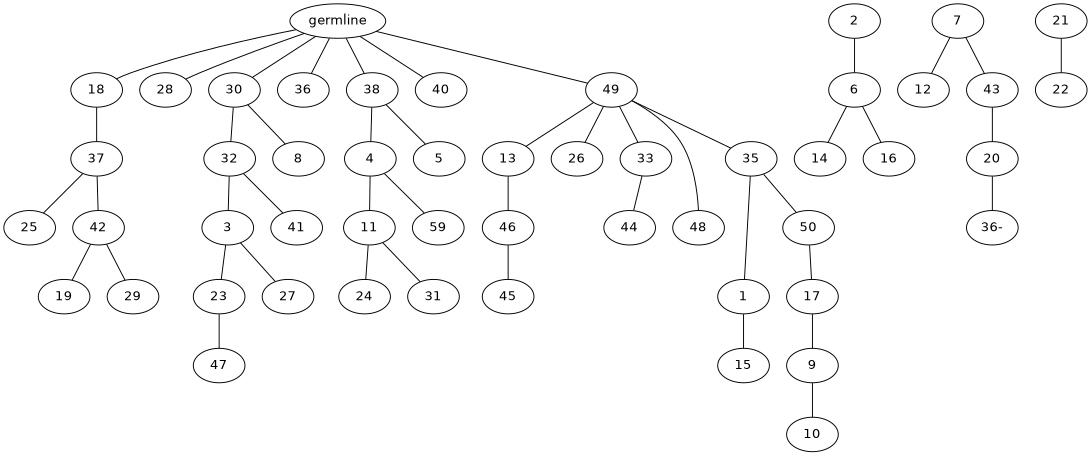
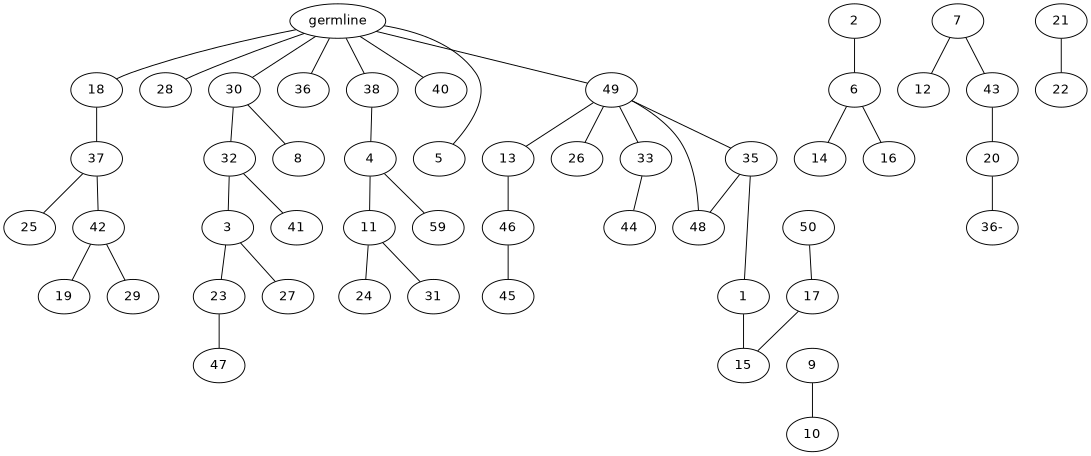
edge "38" -- "5": now "germline" -- "5"
edge "35" -- "50": now "35" -- "48"
edge "17" -- "9": now "17" -- "15"
